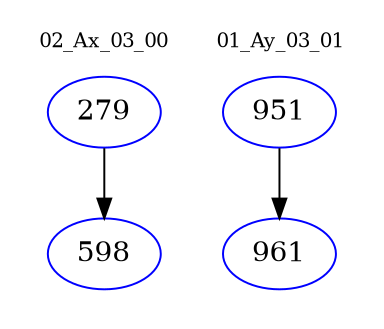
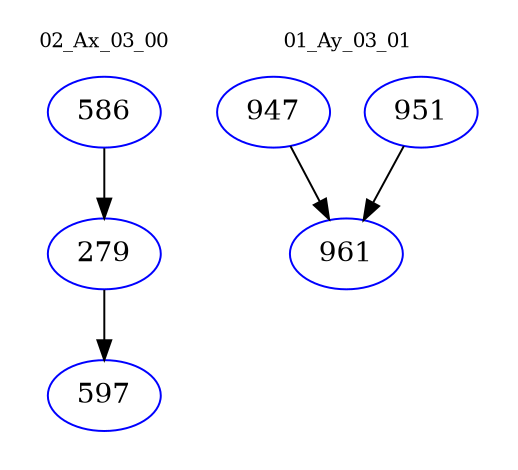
node "586": added
node "947": added
node "598": label "598" -> "597"
